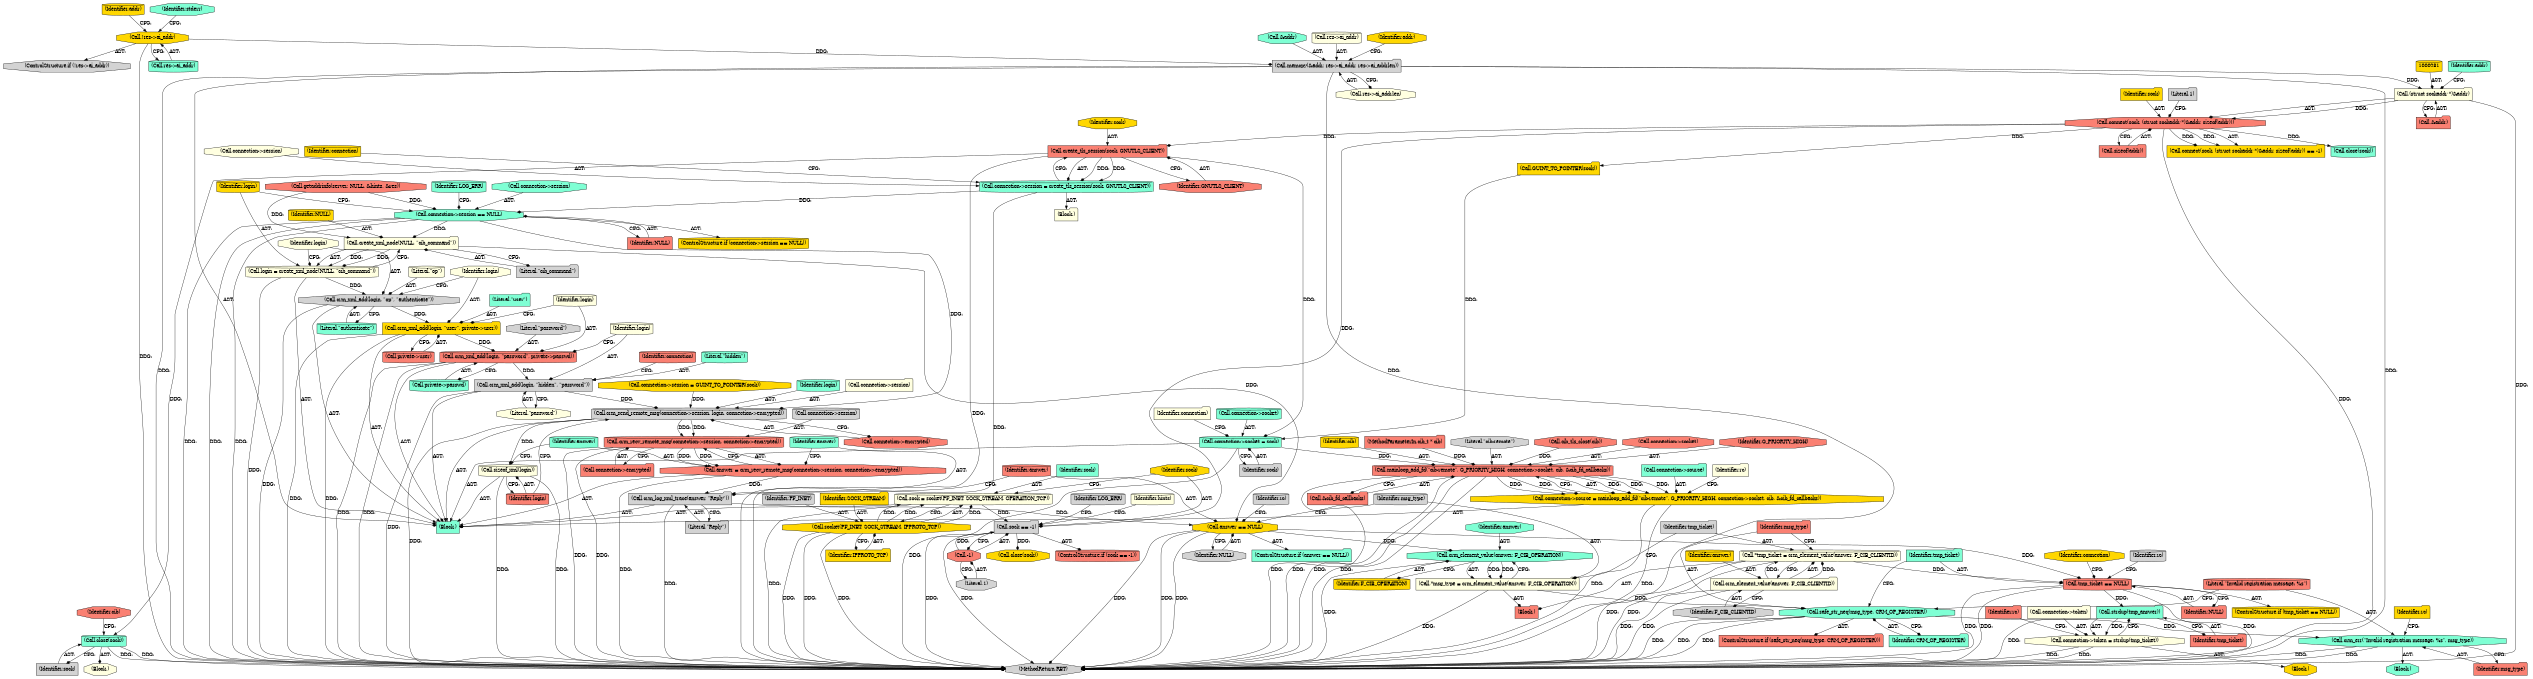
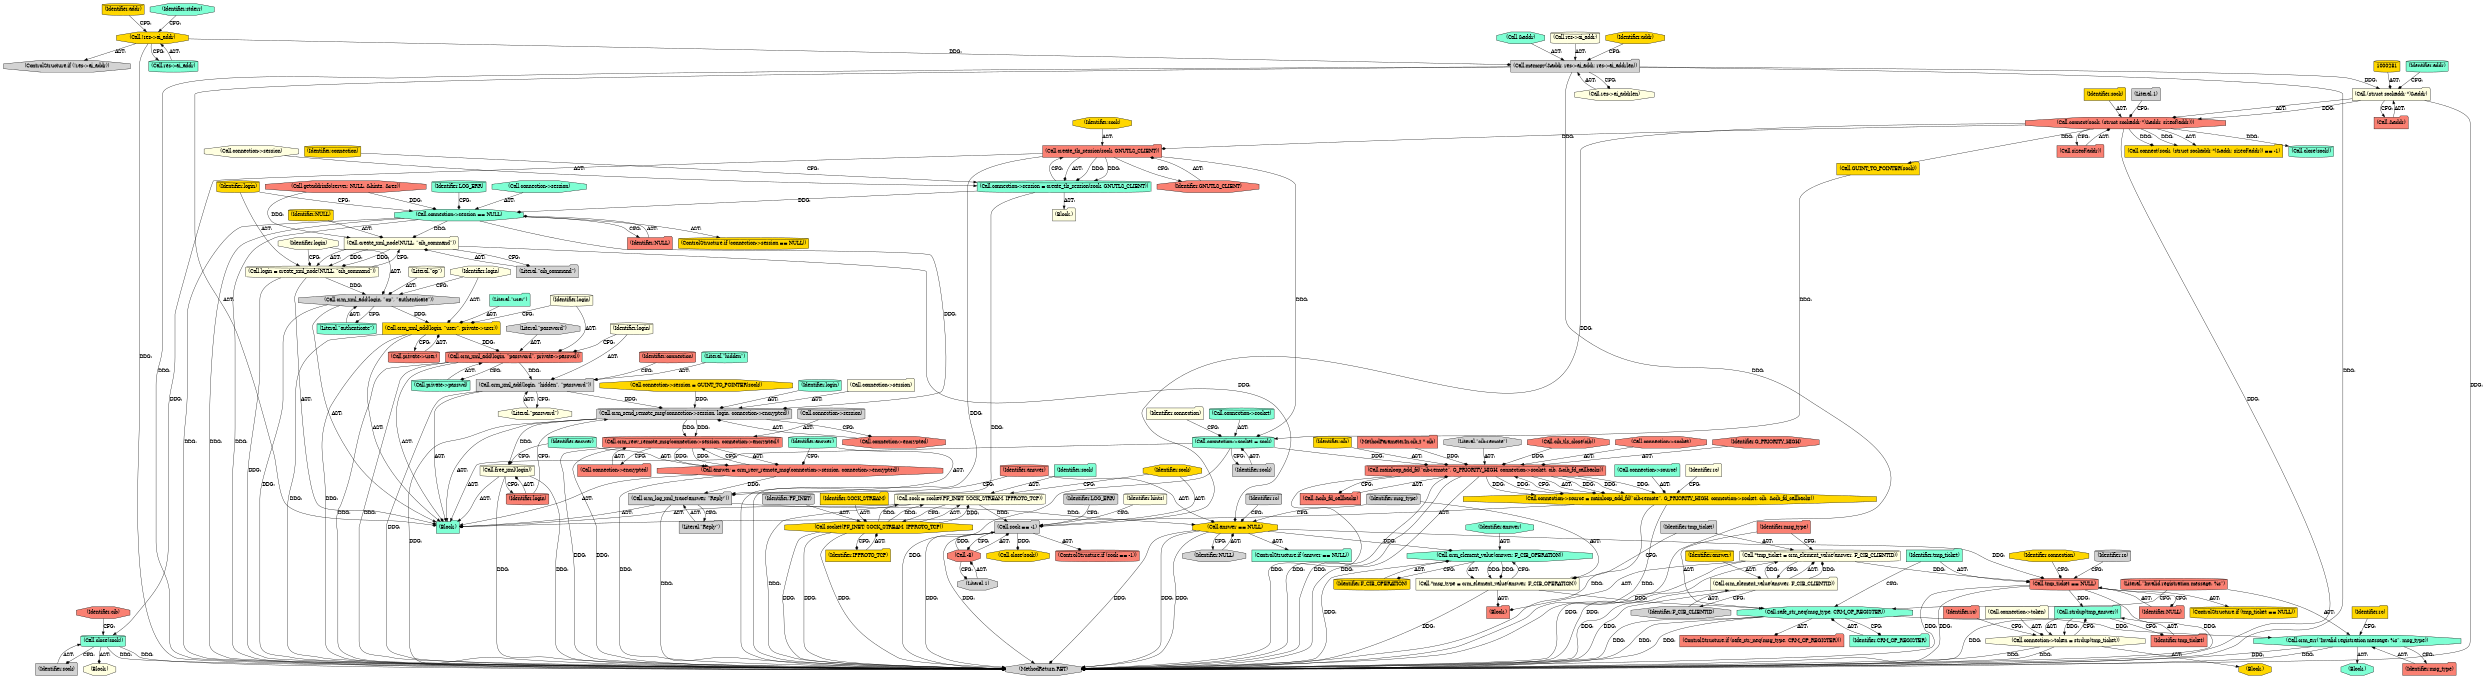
node "(Call,sizeof_xml(login))": label "(Call,sizeof_xml(login))" -> "(Call,free_xml(login))"
node "(Call,sock = socket(PF_INET, SOCK_STREAM, OPERATION_TCP))": label "(Call,sock = socket(PF_INET, SOCK_STREAM, OPERATION_TCP))" -> "(Call,sock = socket(PF_INET, SOCK_STREAM, IPPROTO_TCP))"
node "(Call,-1)": label "(Call,-1)" -> "(Call,-8)"
edge "(Call,crm_element_value(answer, F_CIB_CLIENTID))" -> "(Identifier,F_CIB_CLIENTID)": arrowhead diamond -> normal
